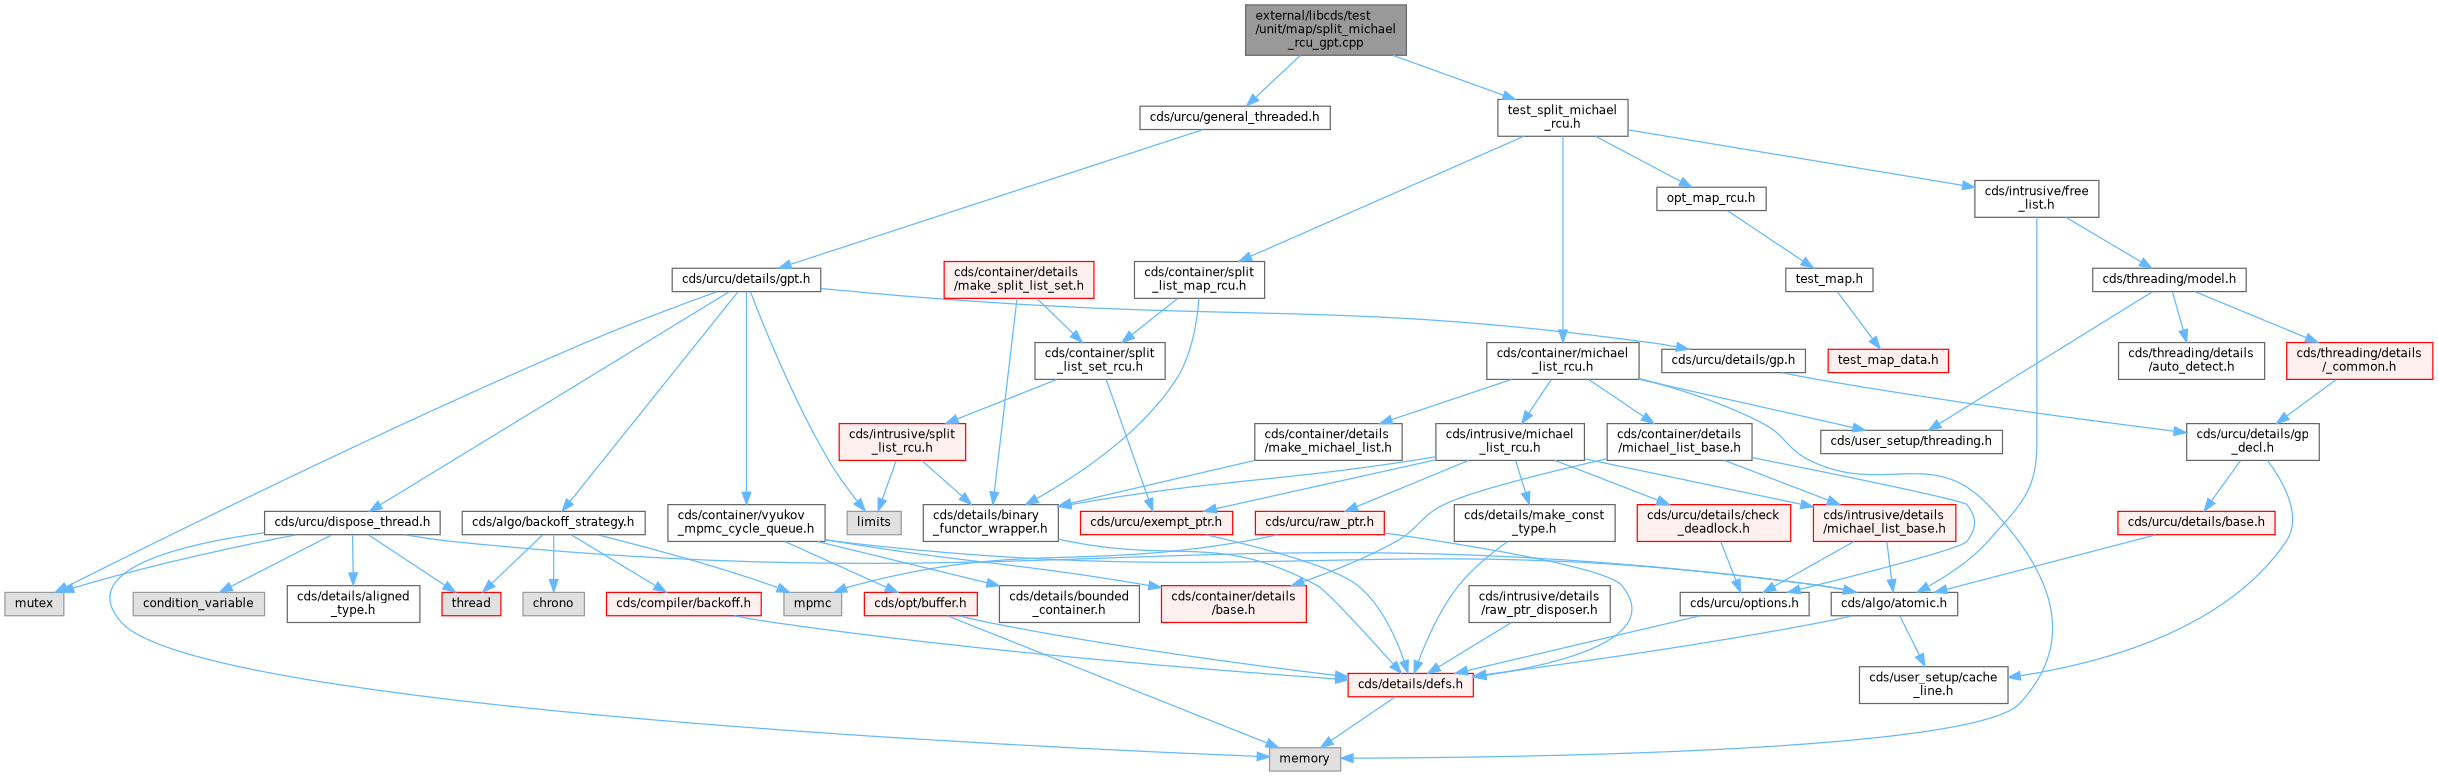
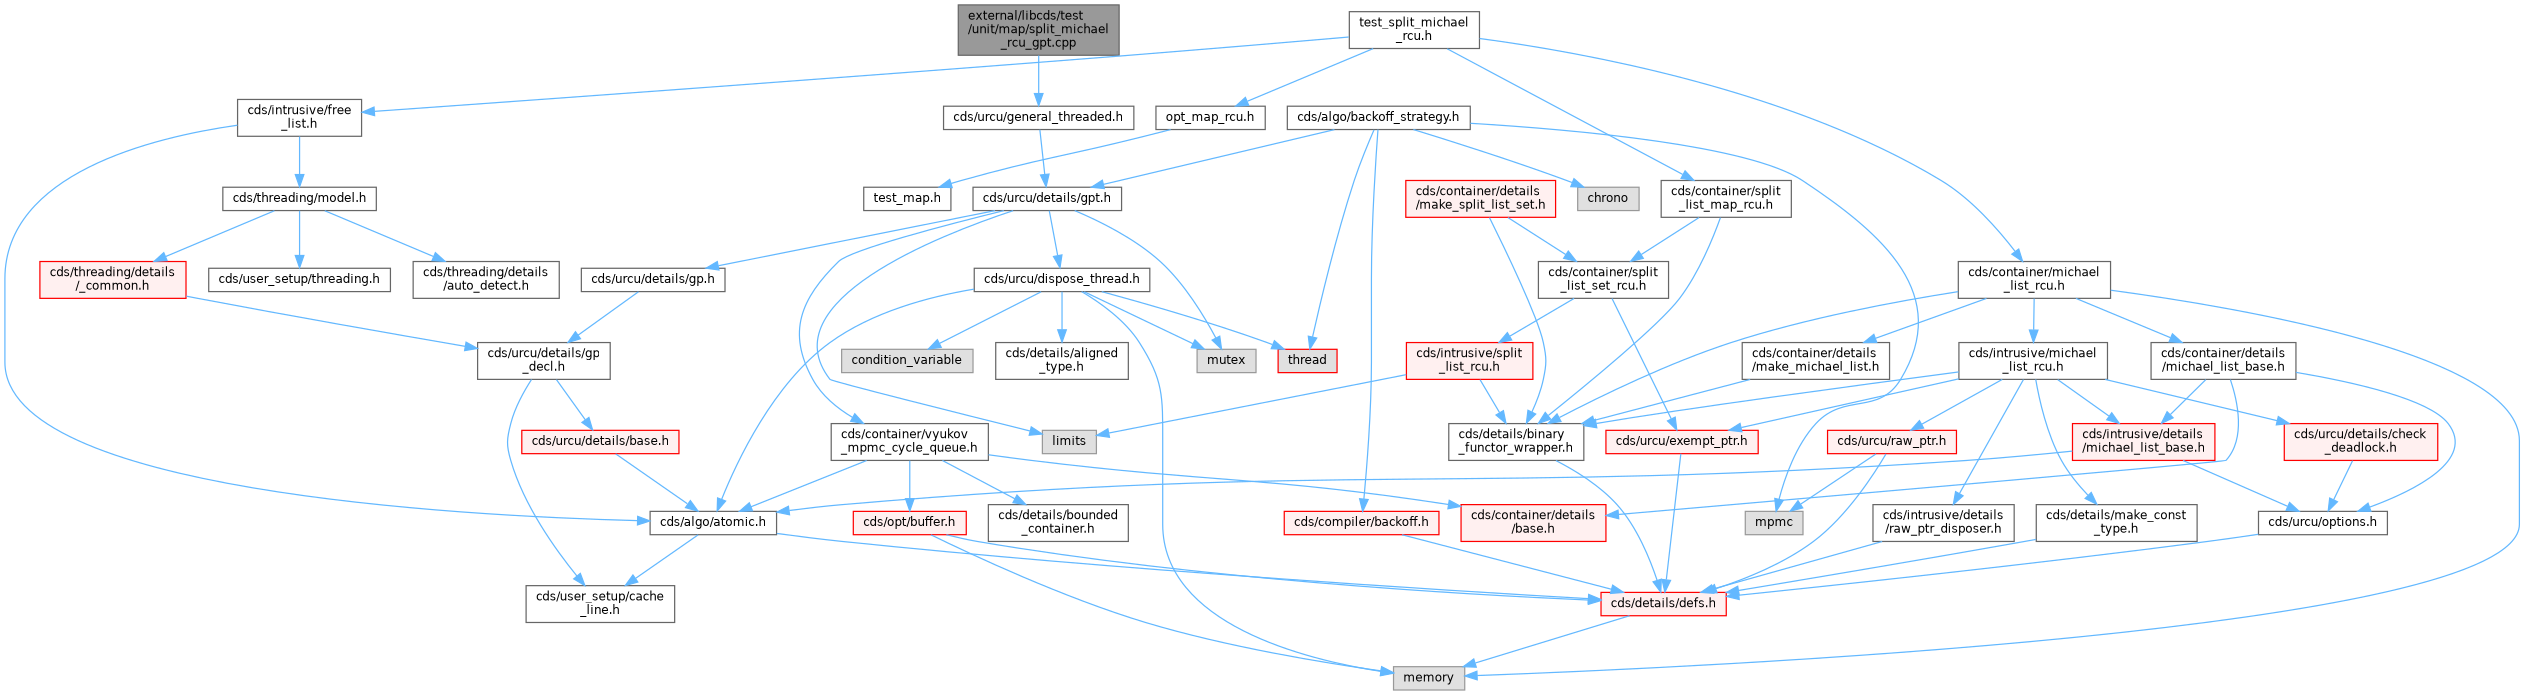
edge "external/libcds/test /unit/map/split_michael _rcu_gpt.cpp" -> "test_split_michael _rcu.h": removed
node "test_map_data.h": removed
edge "cds/urcu/details/gpt.h" -> "cds/algo/backoff_strategy.h": reversed
edge "cds/container/michael _list_rcu.h" -> "cds/user_setup/threading.h": now "cds/container/michael _list_rcu.h" -> "cds/details/binary _functor_wrapper.h"
edge "cds/intrusive/michael _list_rcu.h" -> "cds/intrusive/details /raw_ptr_disposer.h": added
